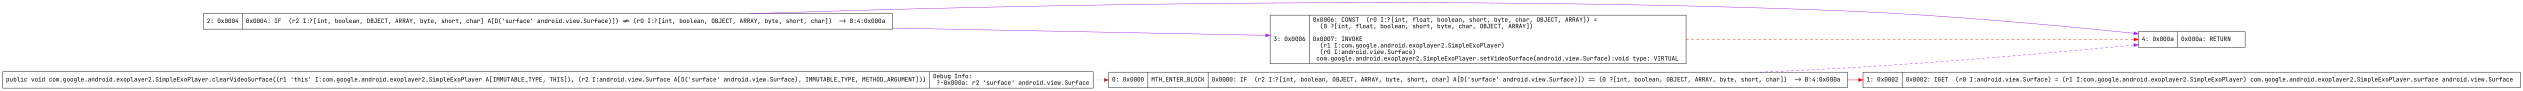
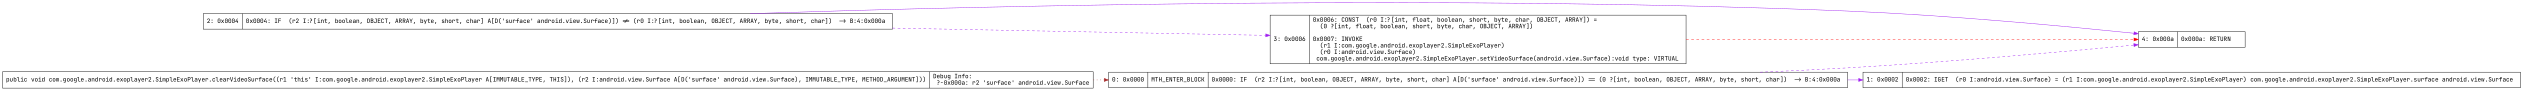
edge "2: 0x0004" -> "3: 0x0006": style solid -> dashed
edge "0: 0x0000" -> "1: 0x0002": color red -> purple
